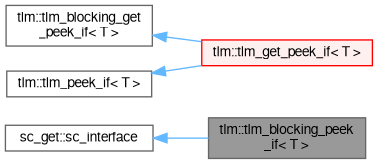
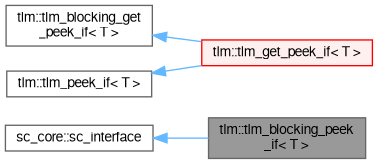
node "sc_get::sc_interface": label "sc_get::sc_interface" -> "sc_core::sc_interface"
